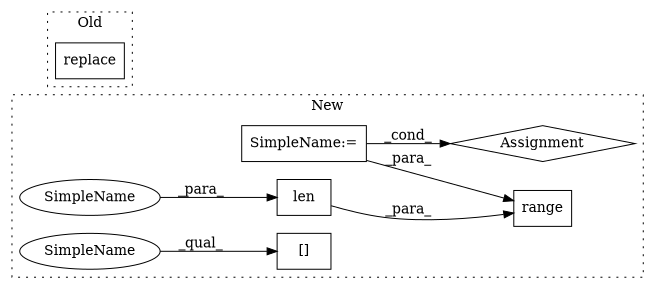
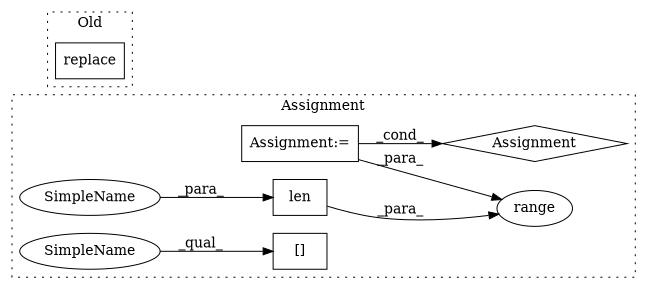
cluster "New": label "New" -> "Assignment"
node "SimpleName:=": label "SimpleName:=" -> "Assignment:="
node "range": shape box -> ellipse
